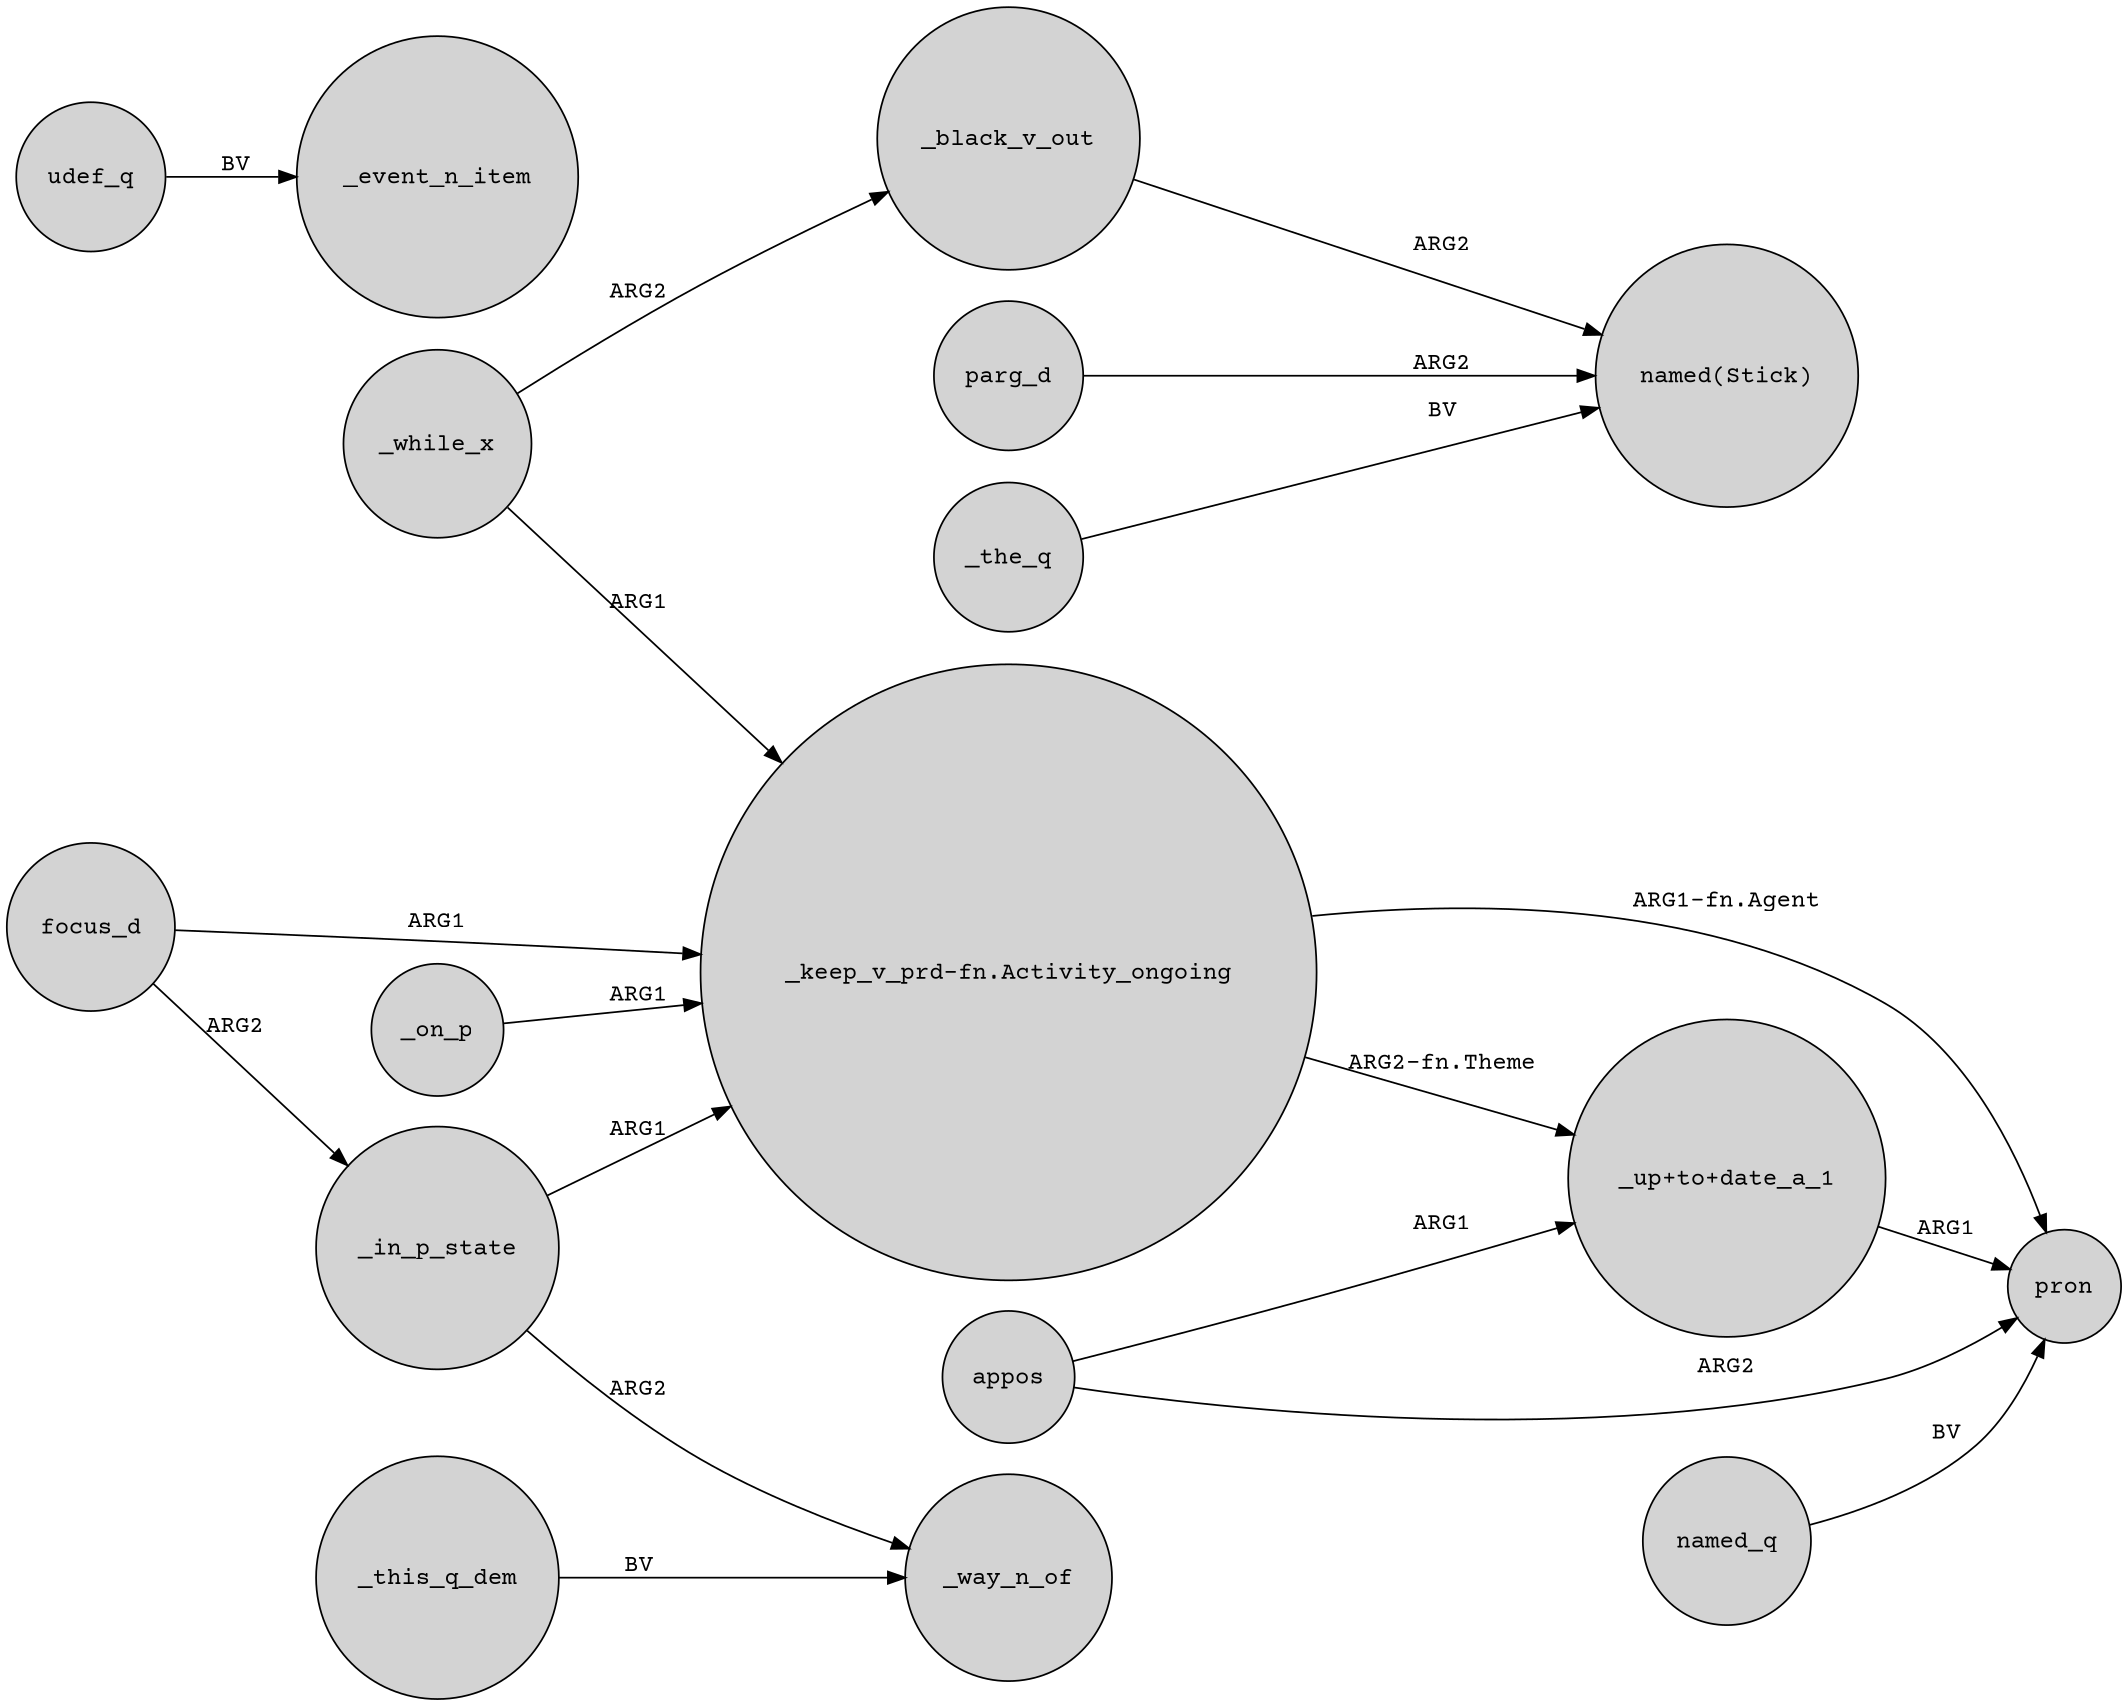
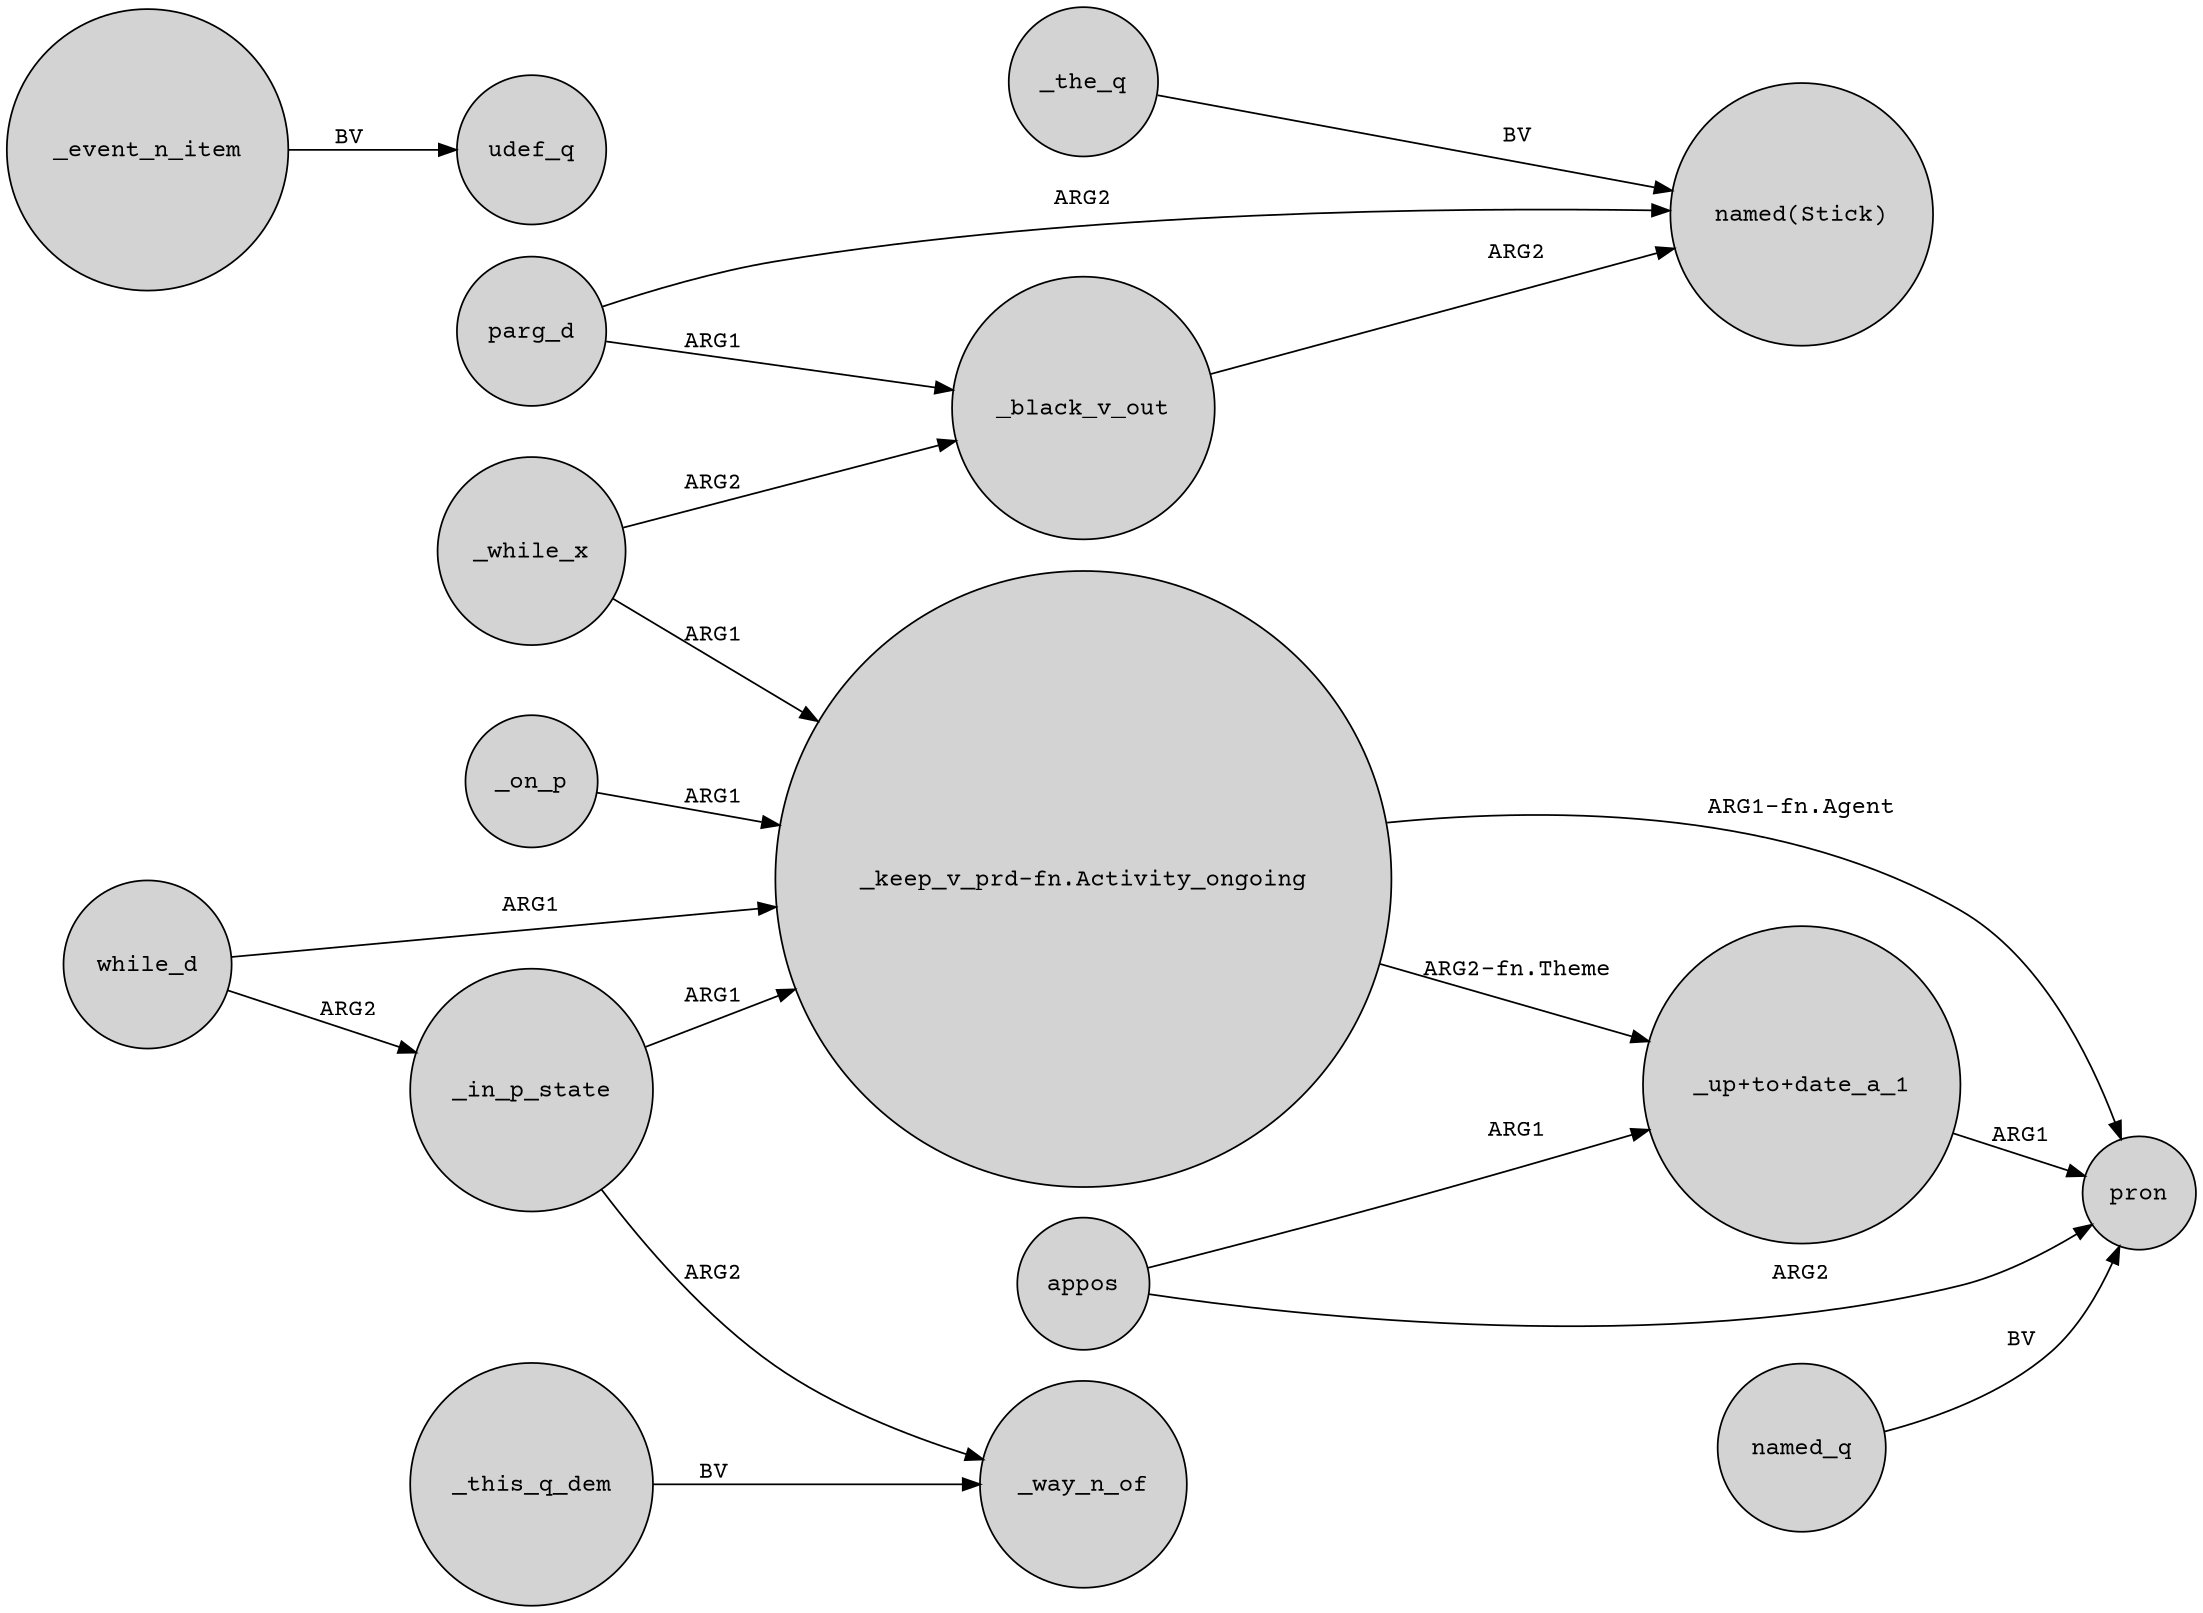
edge "udef_q" -> "_event_n_item": reversed
edge "parg_d" -> "_black_v_out": added, label "ARG1"
node "focus_d": label "focus_d" -> "while_d"
